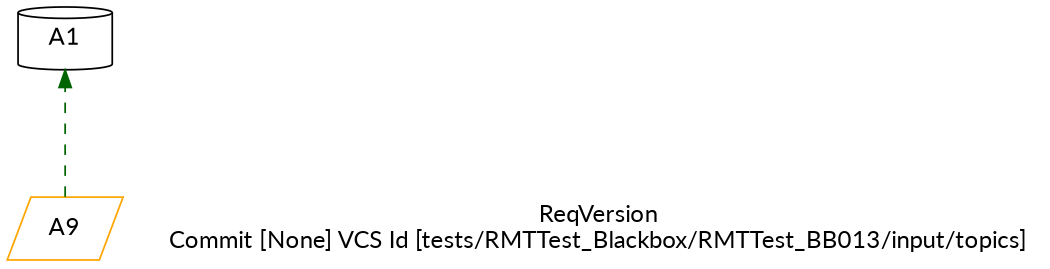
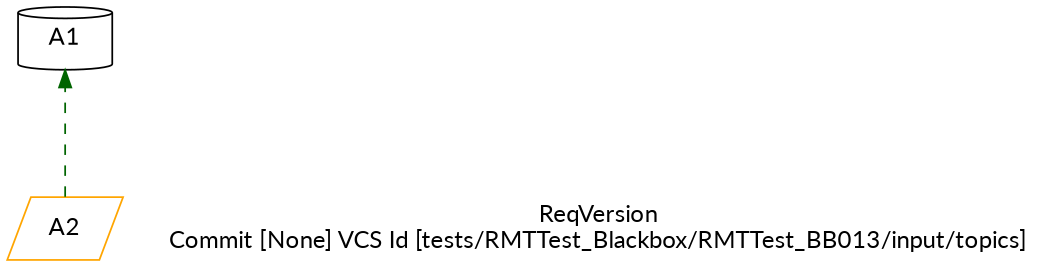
node "A9": label "A9" -> "A2"
